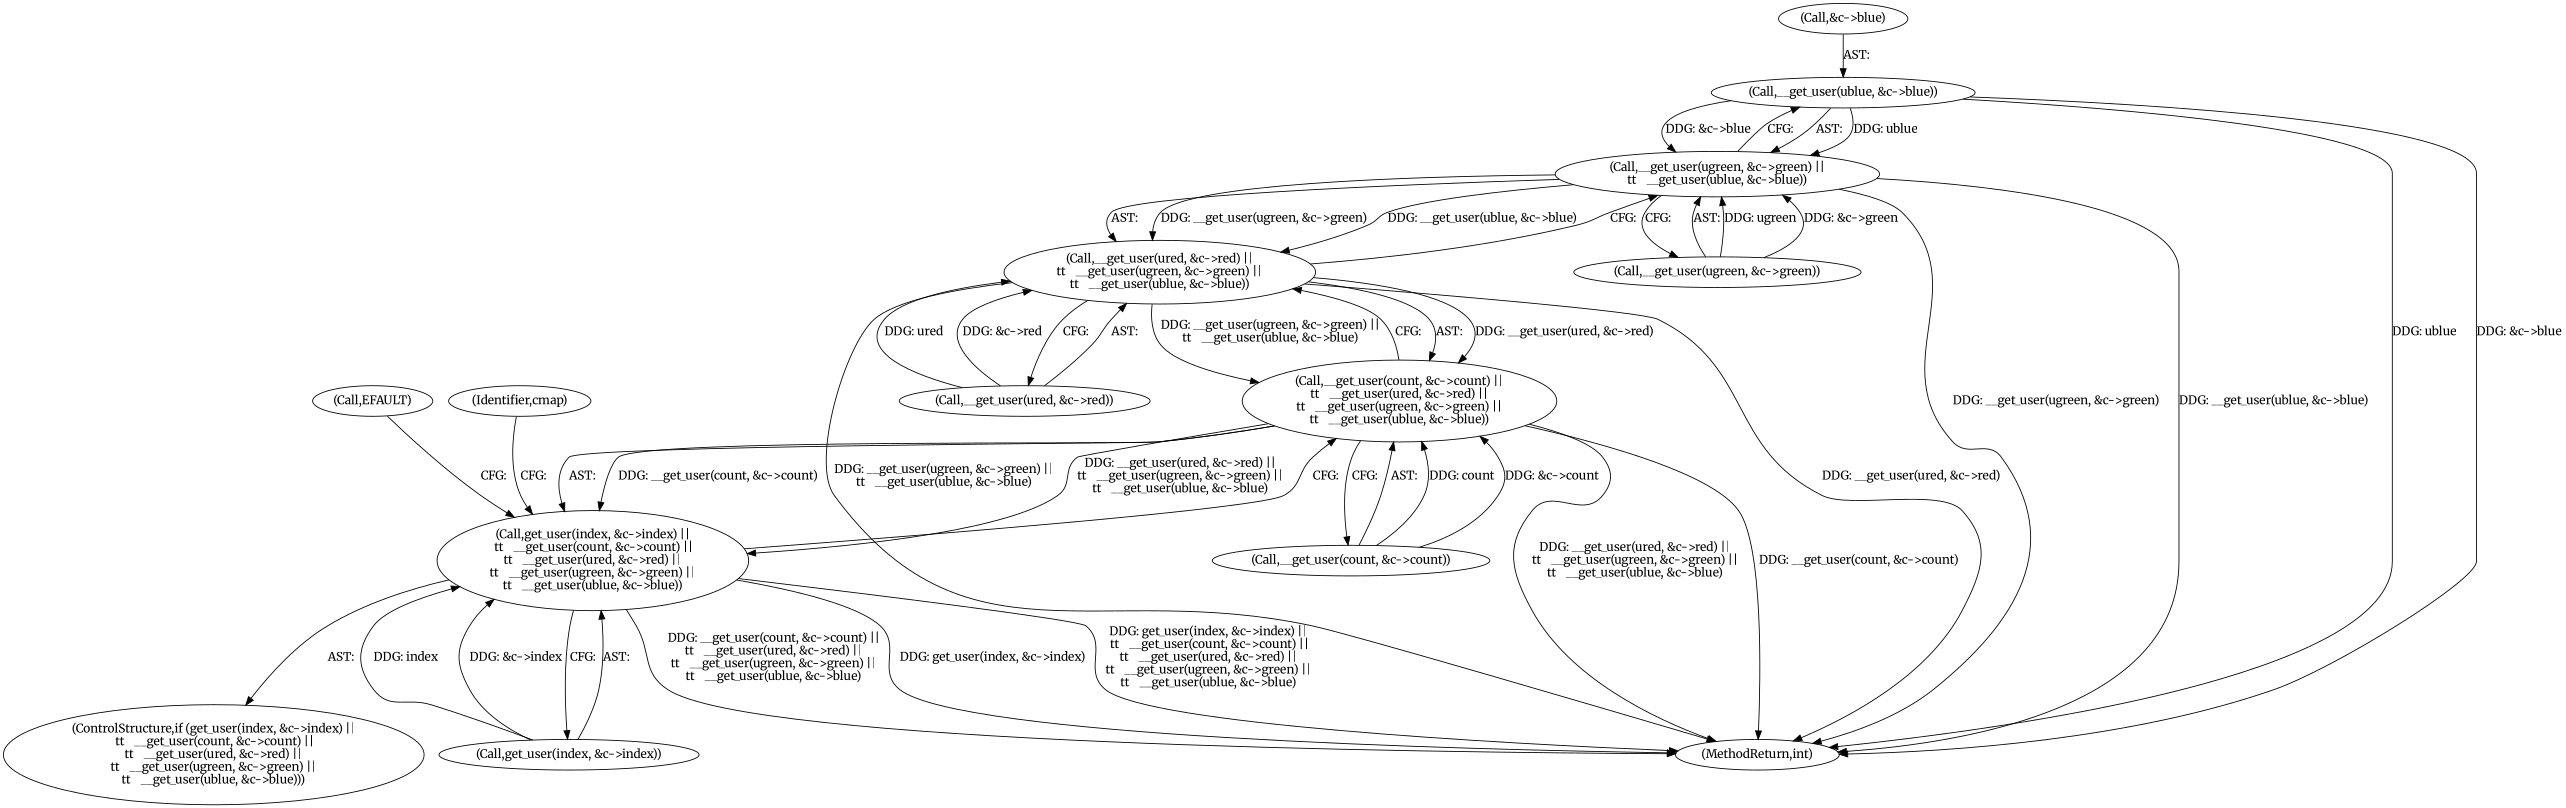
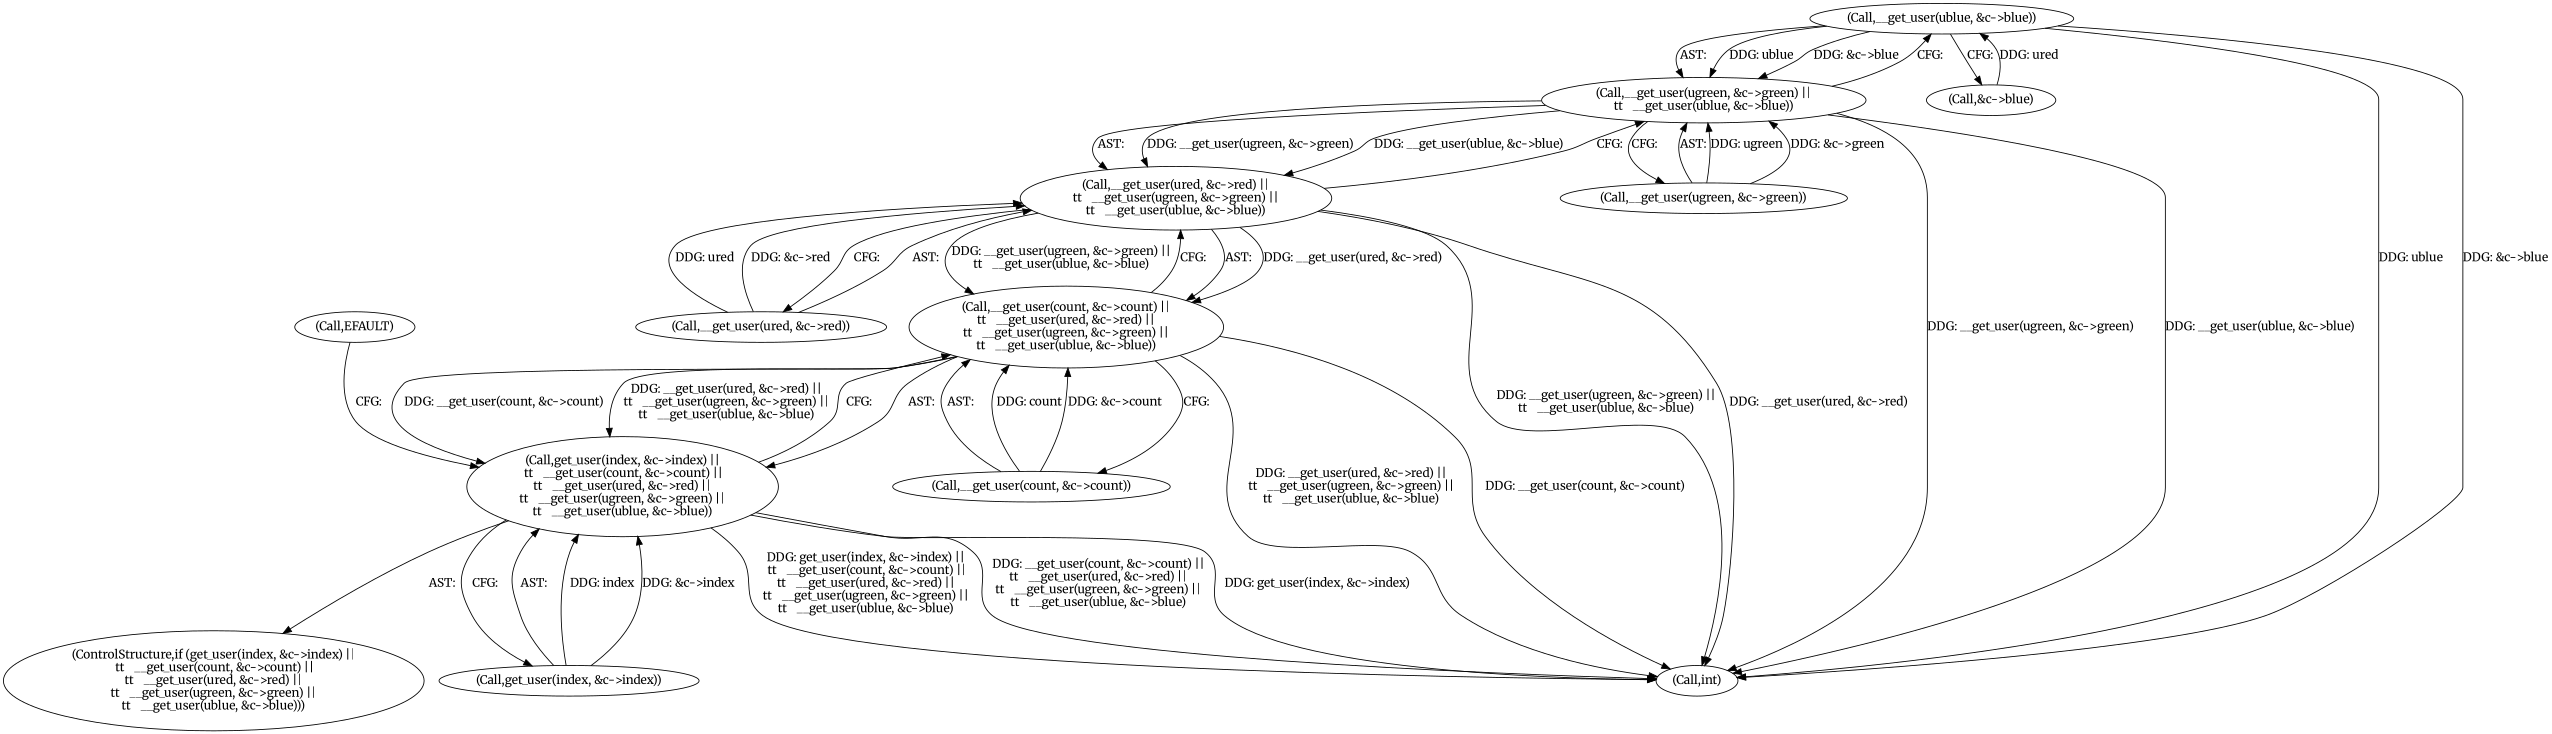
edge "(Call,&c->blue)" -> "(Call,__get_user(ublue, &c->blue))": label "AST: " -> "DDG: ured"
edge "(Call,__get_user(ublue, &c->blue))" -> "(Call,&c->blue)": added, label "CFG:"
node "(Identifier,cmap)": removed
node "(MethodReturn,int)": label "(MethodReturn,int)" -> "(Call,int)"
